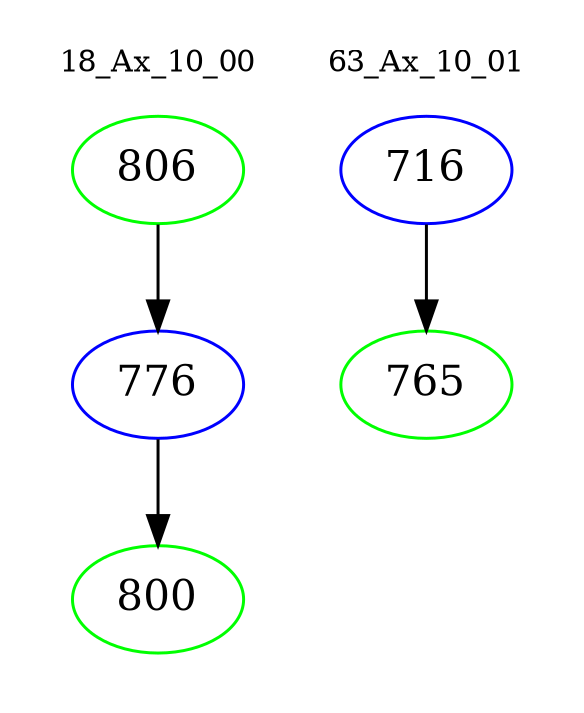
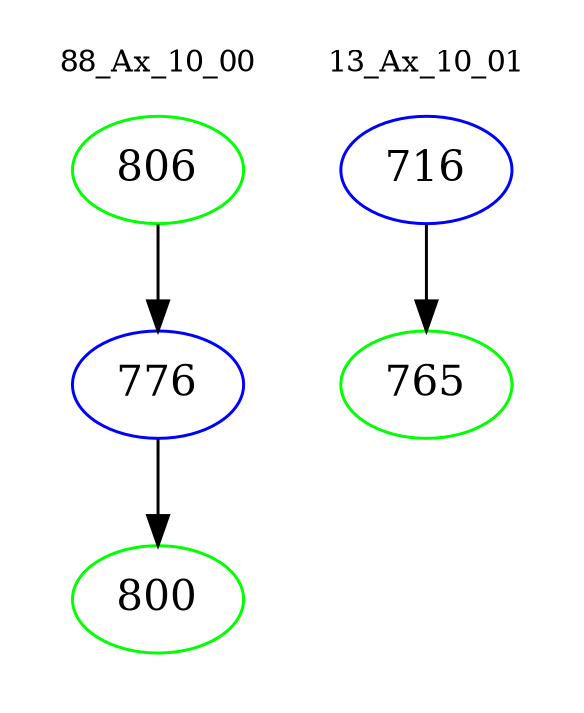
cluster "18_Ax_10_00": label "18_Ax_10_00" -> "88_Ax_10_00"
cluster "63_Ax_10_01": label "63_Ax_10_01" -> "13_Ax_10_01"
